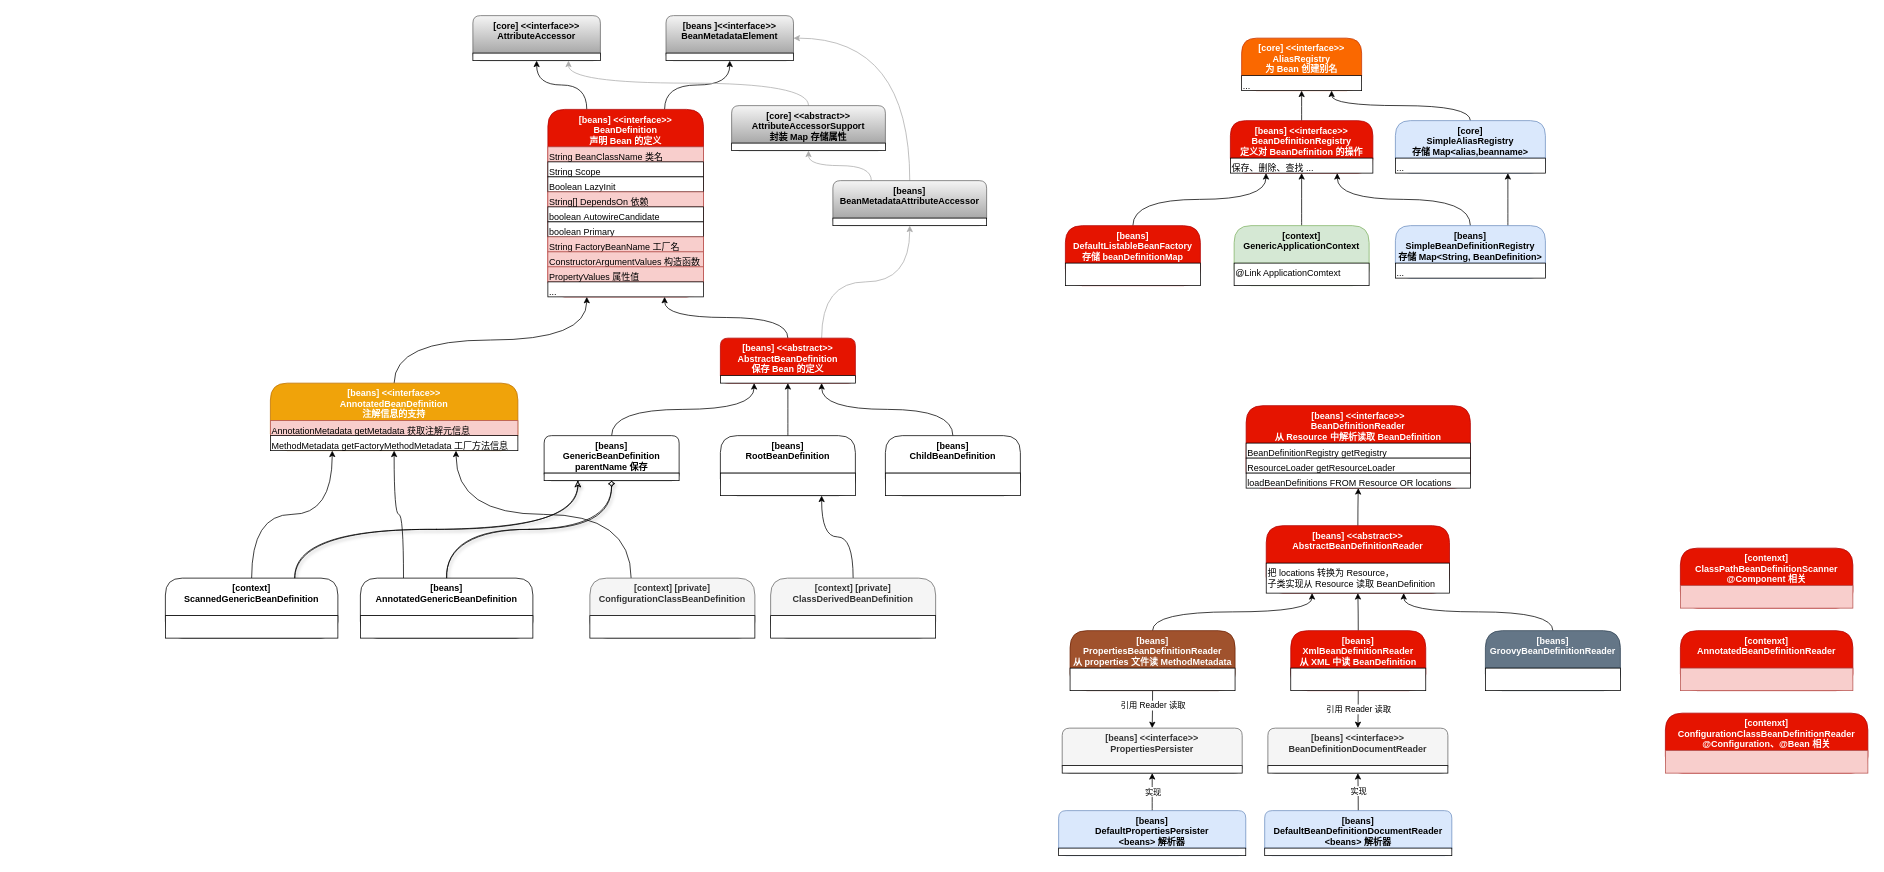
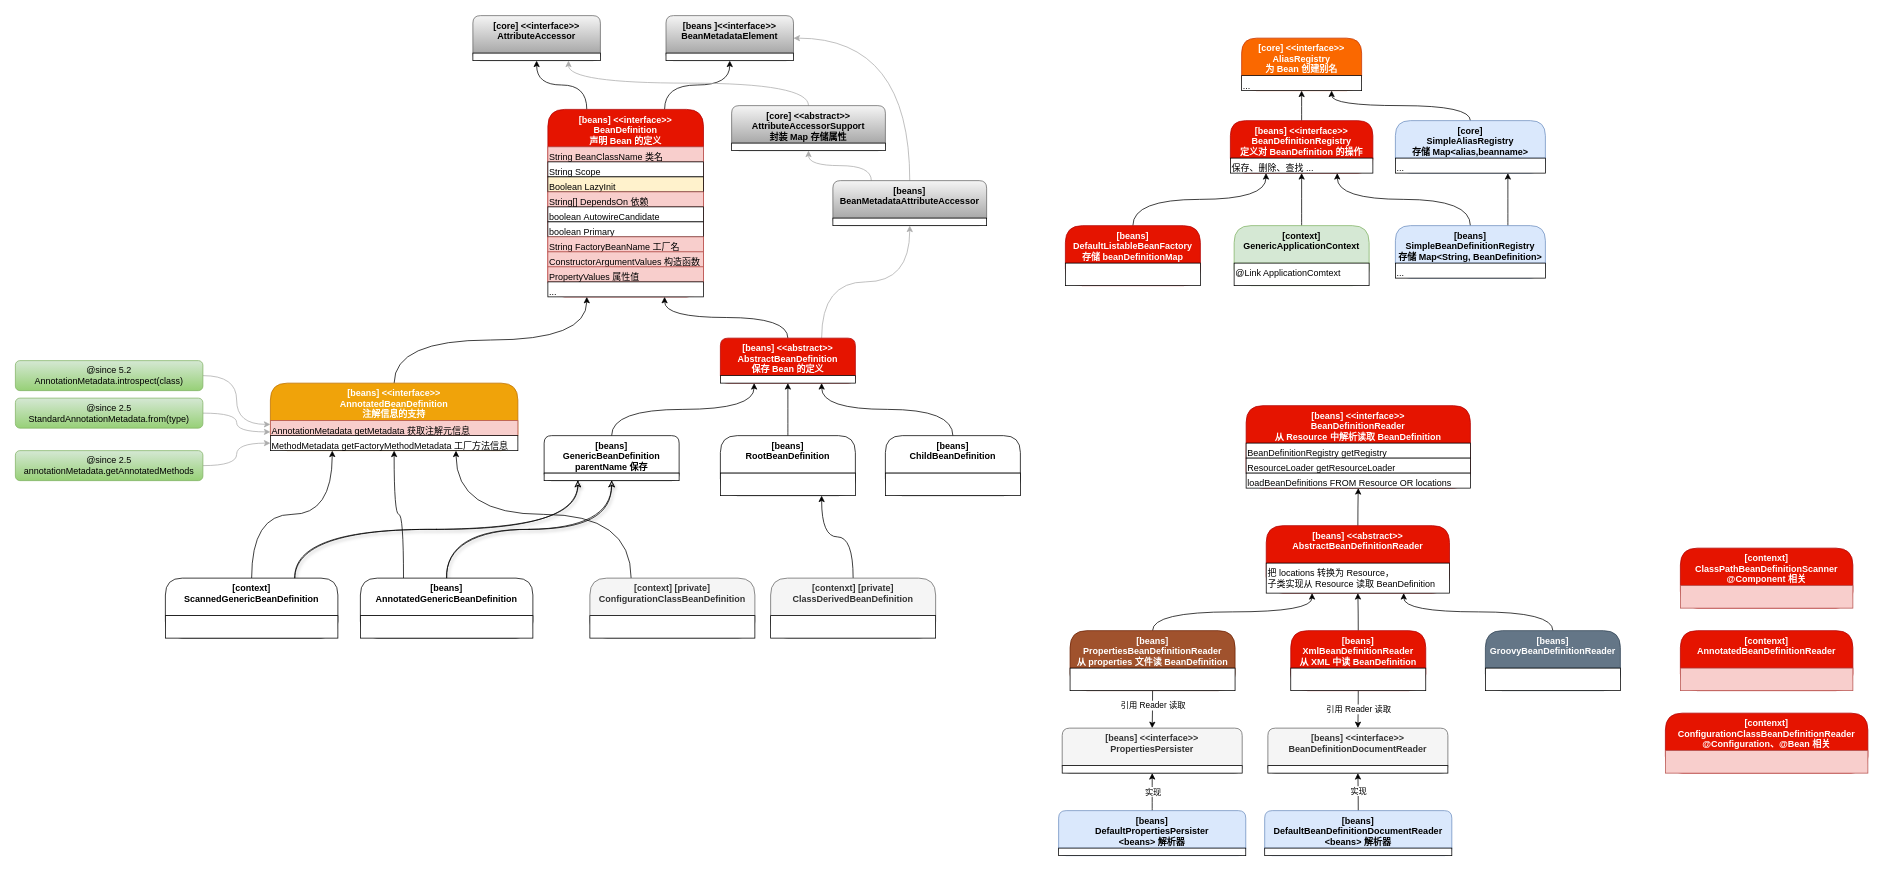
node "Boolean LazyInit": fillcolor #ffffff -> #fff2cc
node "@since 5.2 AnnotationMetadata.introspect(class)": added
edge "@since 5.2 AnnotationMetadata.introspect(class)" -> "AnnotationMetadata getMetadata 获取注解元信息": added
node "@since 2.5 StandardAnnotationMetadata.from(type)": added
edge "@since 2.5 StandardAnnotationMetadata.from(type)" -> "AnnotationMetadata getMetadata 获取注解元信息": added
edge "@since 2.5 annotationMetadata.getAnnotatedMethods" -> "MethodMetadata getFactoryMethodMetadata 工厂方法信息": added
node "@since 2.5 annotationMetadata.getAnnotatedMethods": added
edge "[beans] AnnotatedGenericBeanDefinition" -> "[beans] GenericBeanDefinition parentName 保存": arrowhead diamond -> classic
node "[context] [private] ClassDerivedBeanDefinition": label "[context] [private] ClassDerivedBeanDefinition" -> "[contenxt] [private] ClassDerivedBeanDefinition"
node "[beans] PropertiesBeanDefinitionReader 从 properties 文件读 MethodMetadata": label "[beans] PropertiesBeanDefinitionReader 从 properties 文件读 MethodMetadata" -> "[beans] PropertiesBeanDefinitionReader 从 properties 文件读 BeanDefinition"
